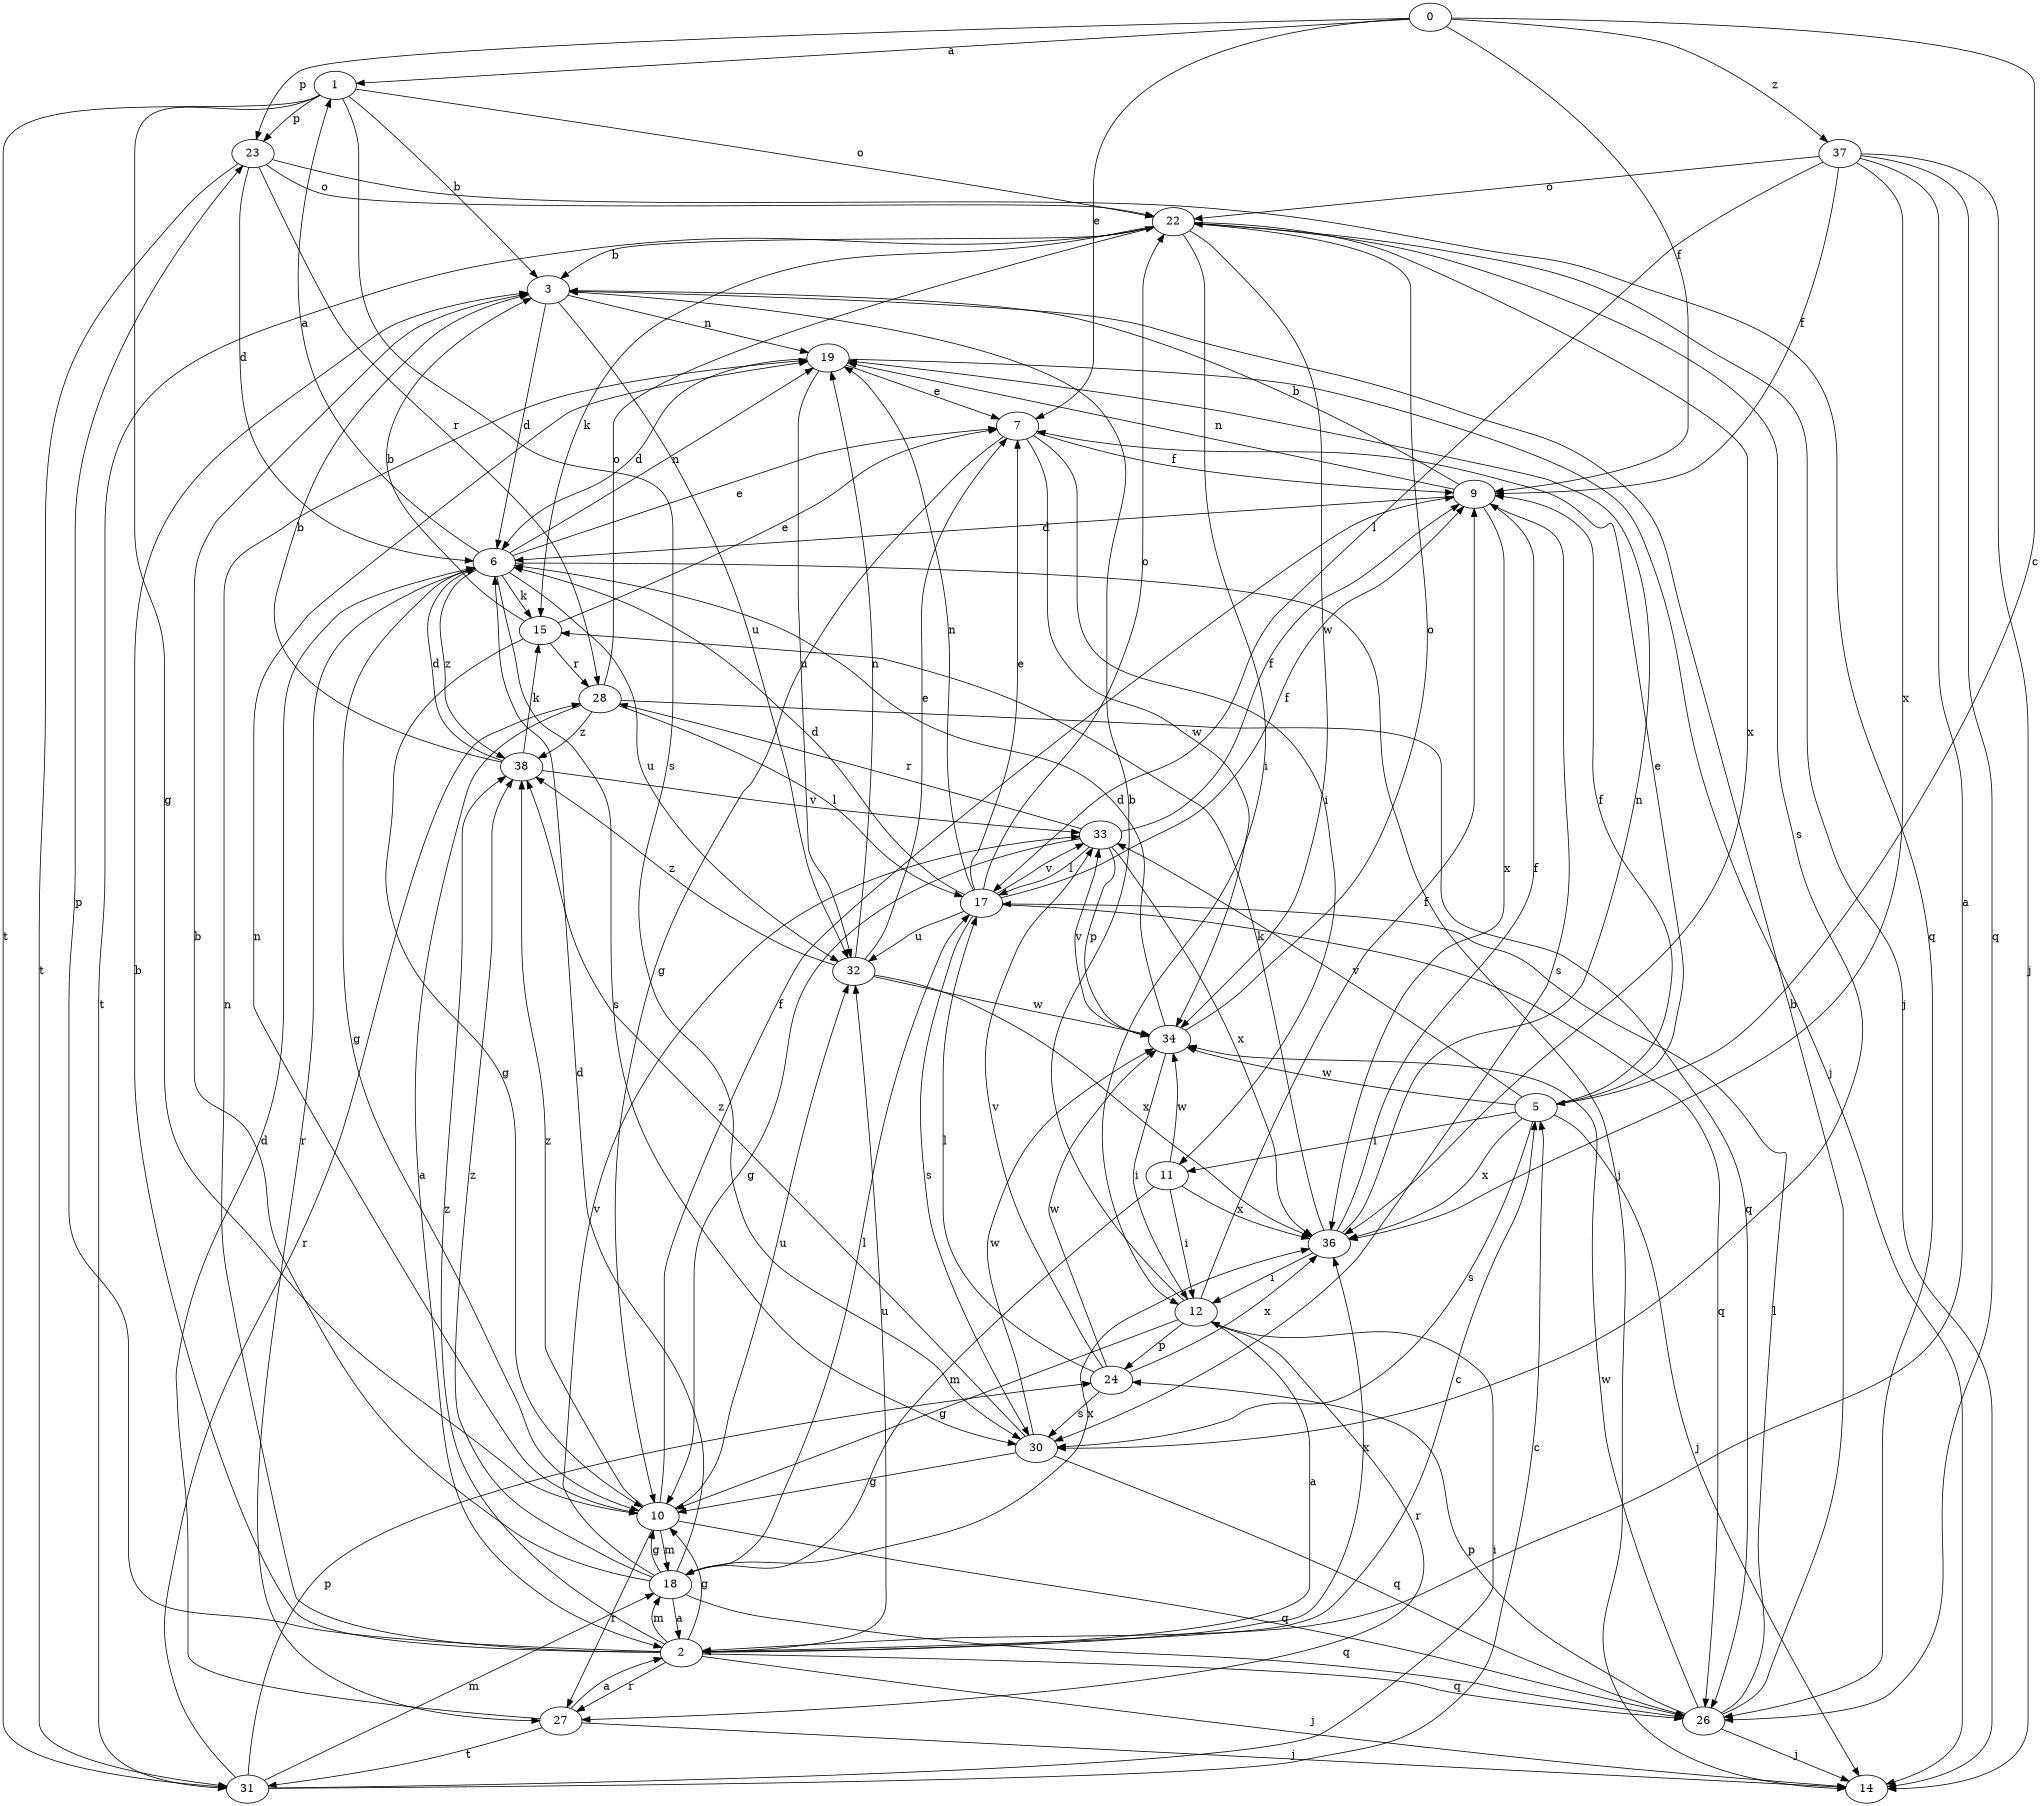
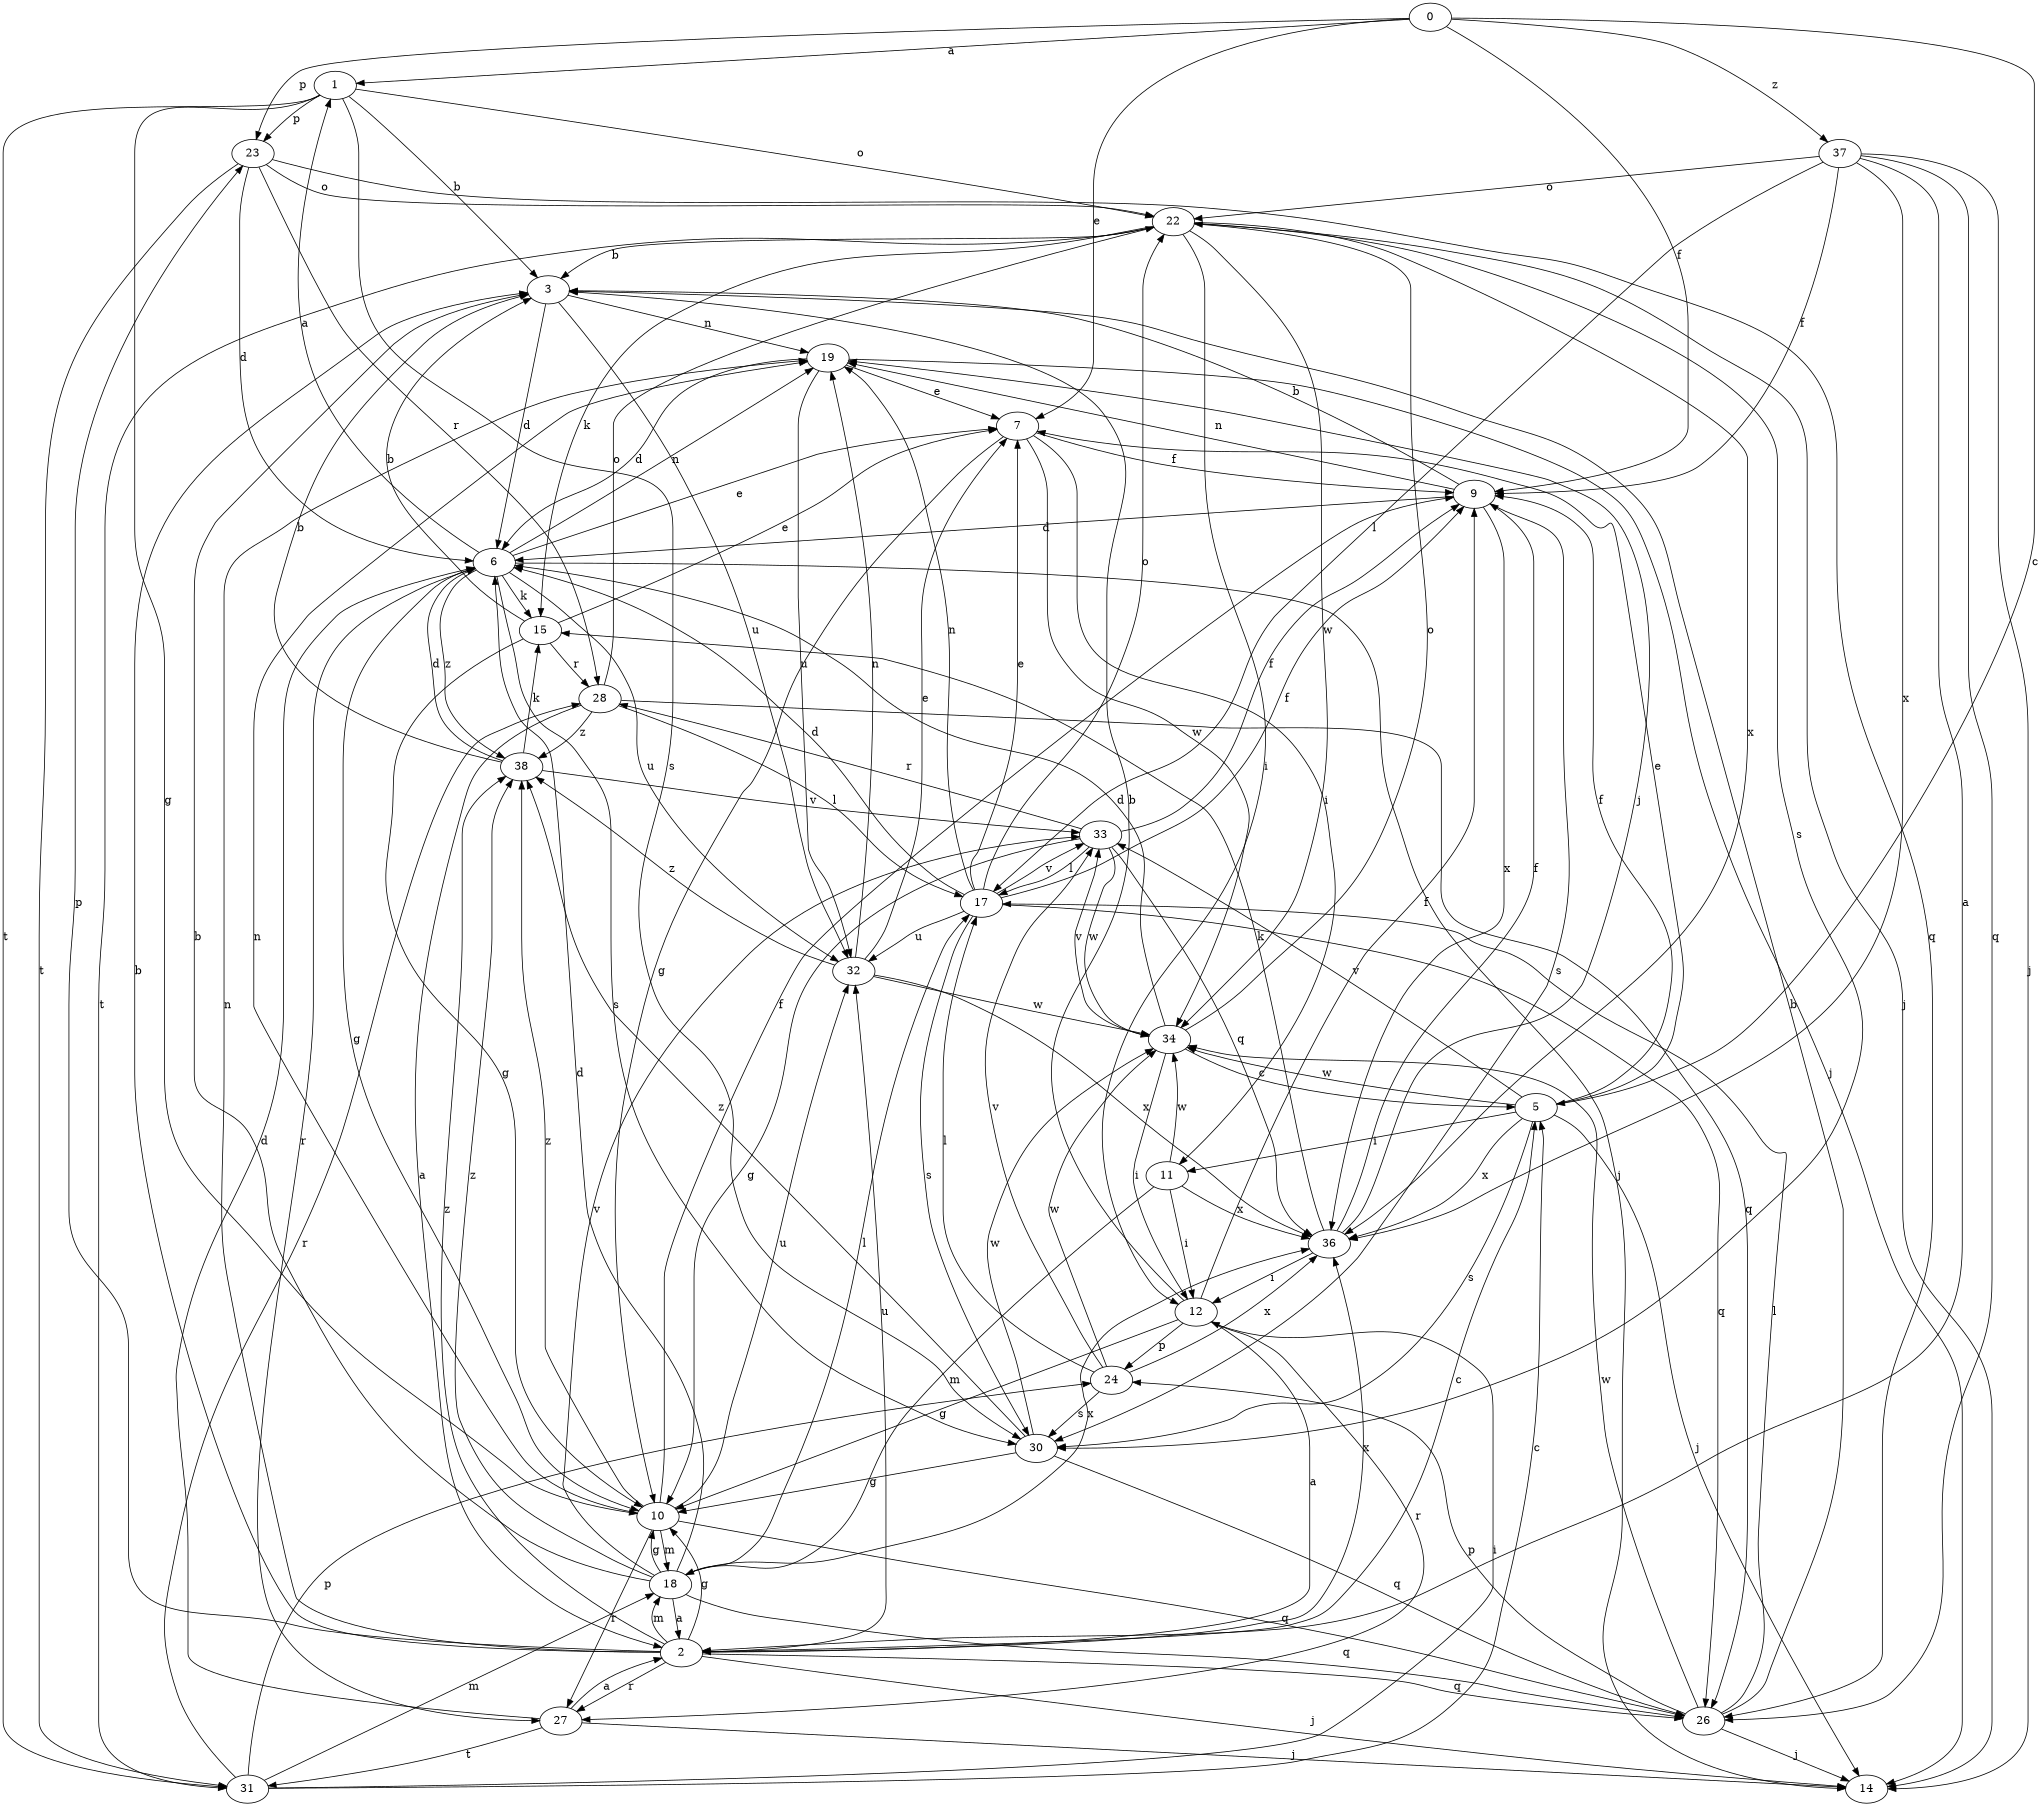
edge "36" -> "19": label "n" -> "j"
edge "33" -> "34": label "p" -> "w"
edge "33" -> "36": label "x" -> "q"
edge "34" -> "5": added, label "c"
